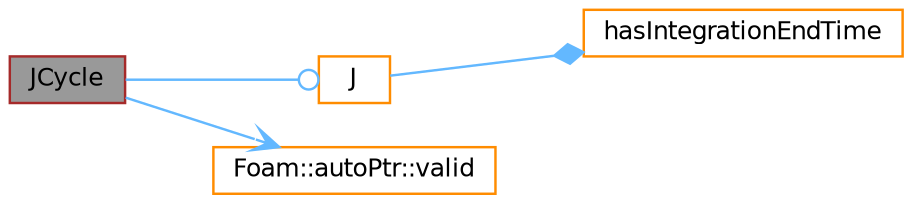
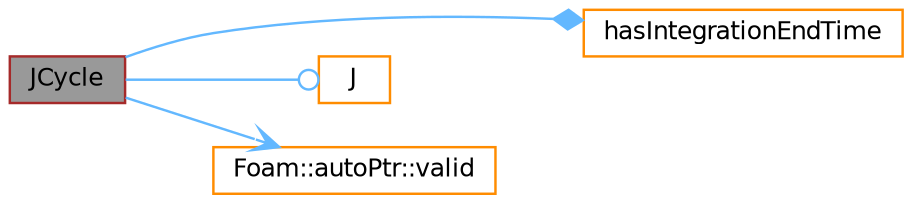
edge "J" -> "hasIntegrationEndTime": now "JCycle" -> "hasIntegrationEndTime"
